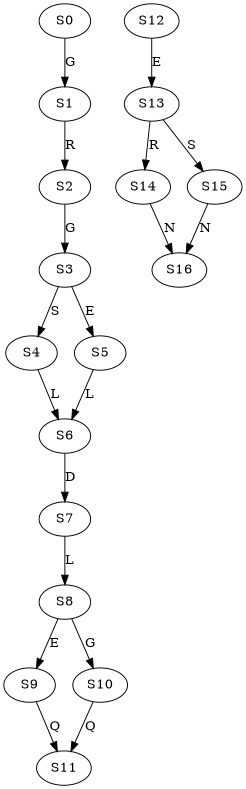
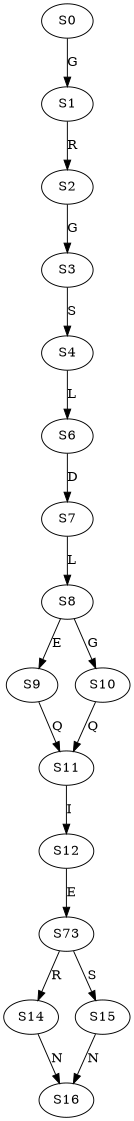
node "S13": label "S13" -> "S73"
node "S5": removed
edge "S11" -> "S12": added, label "I"
